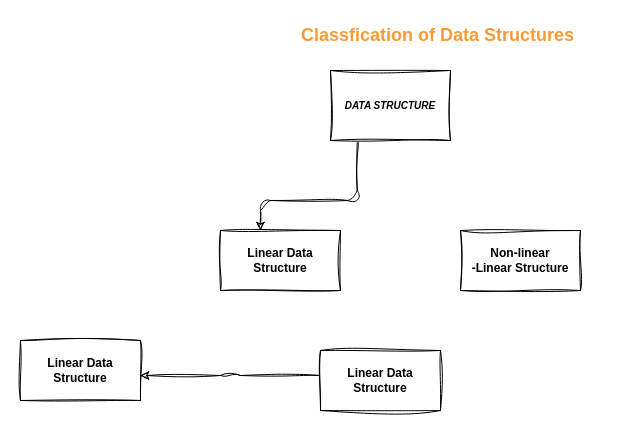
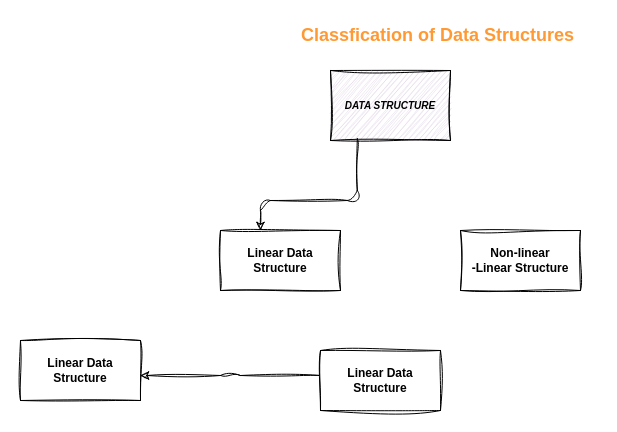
node "DATA STRUCTURE": fillcolor #ffffff -> #e1d5e7
